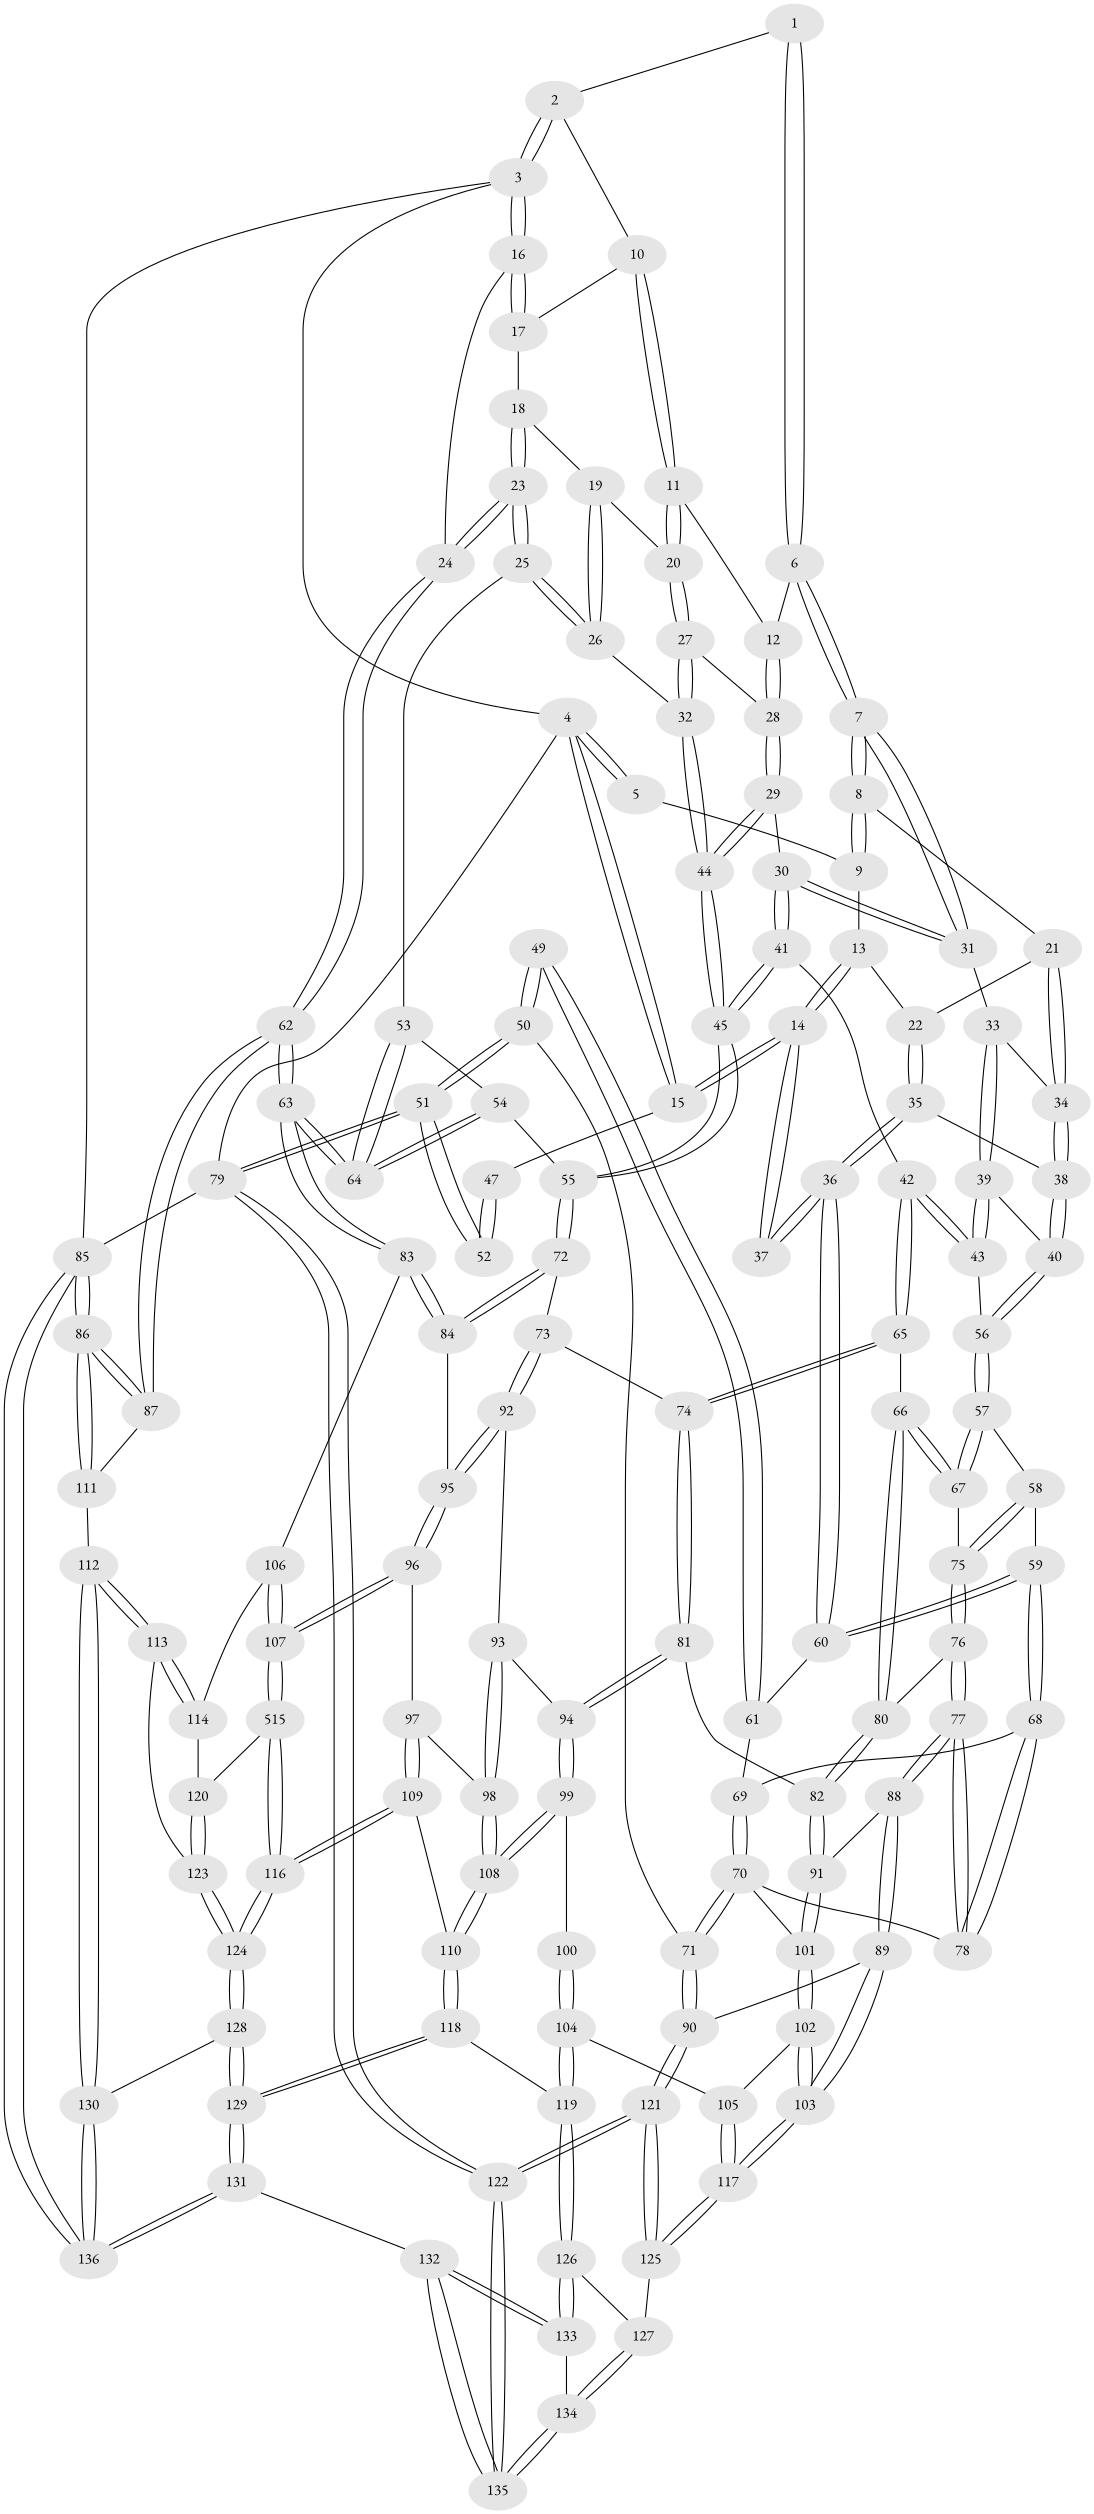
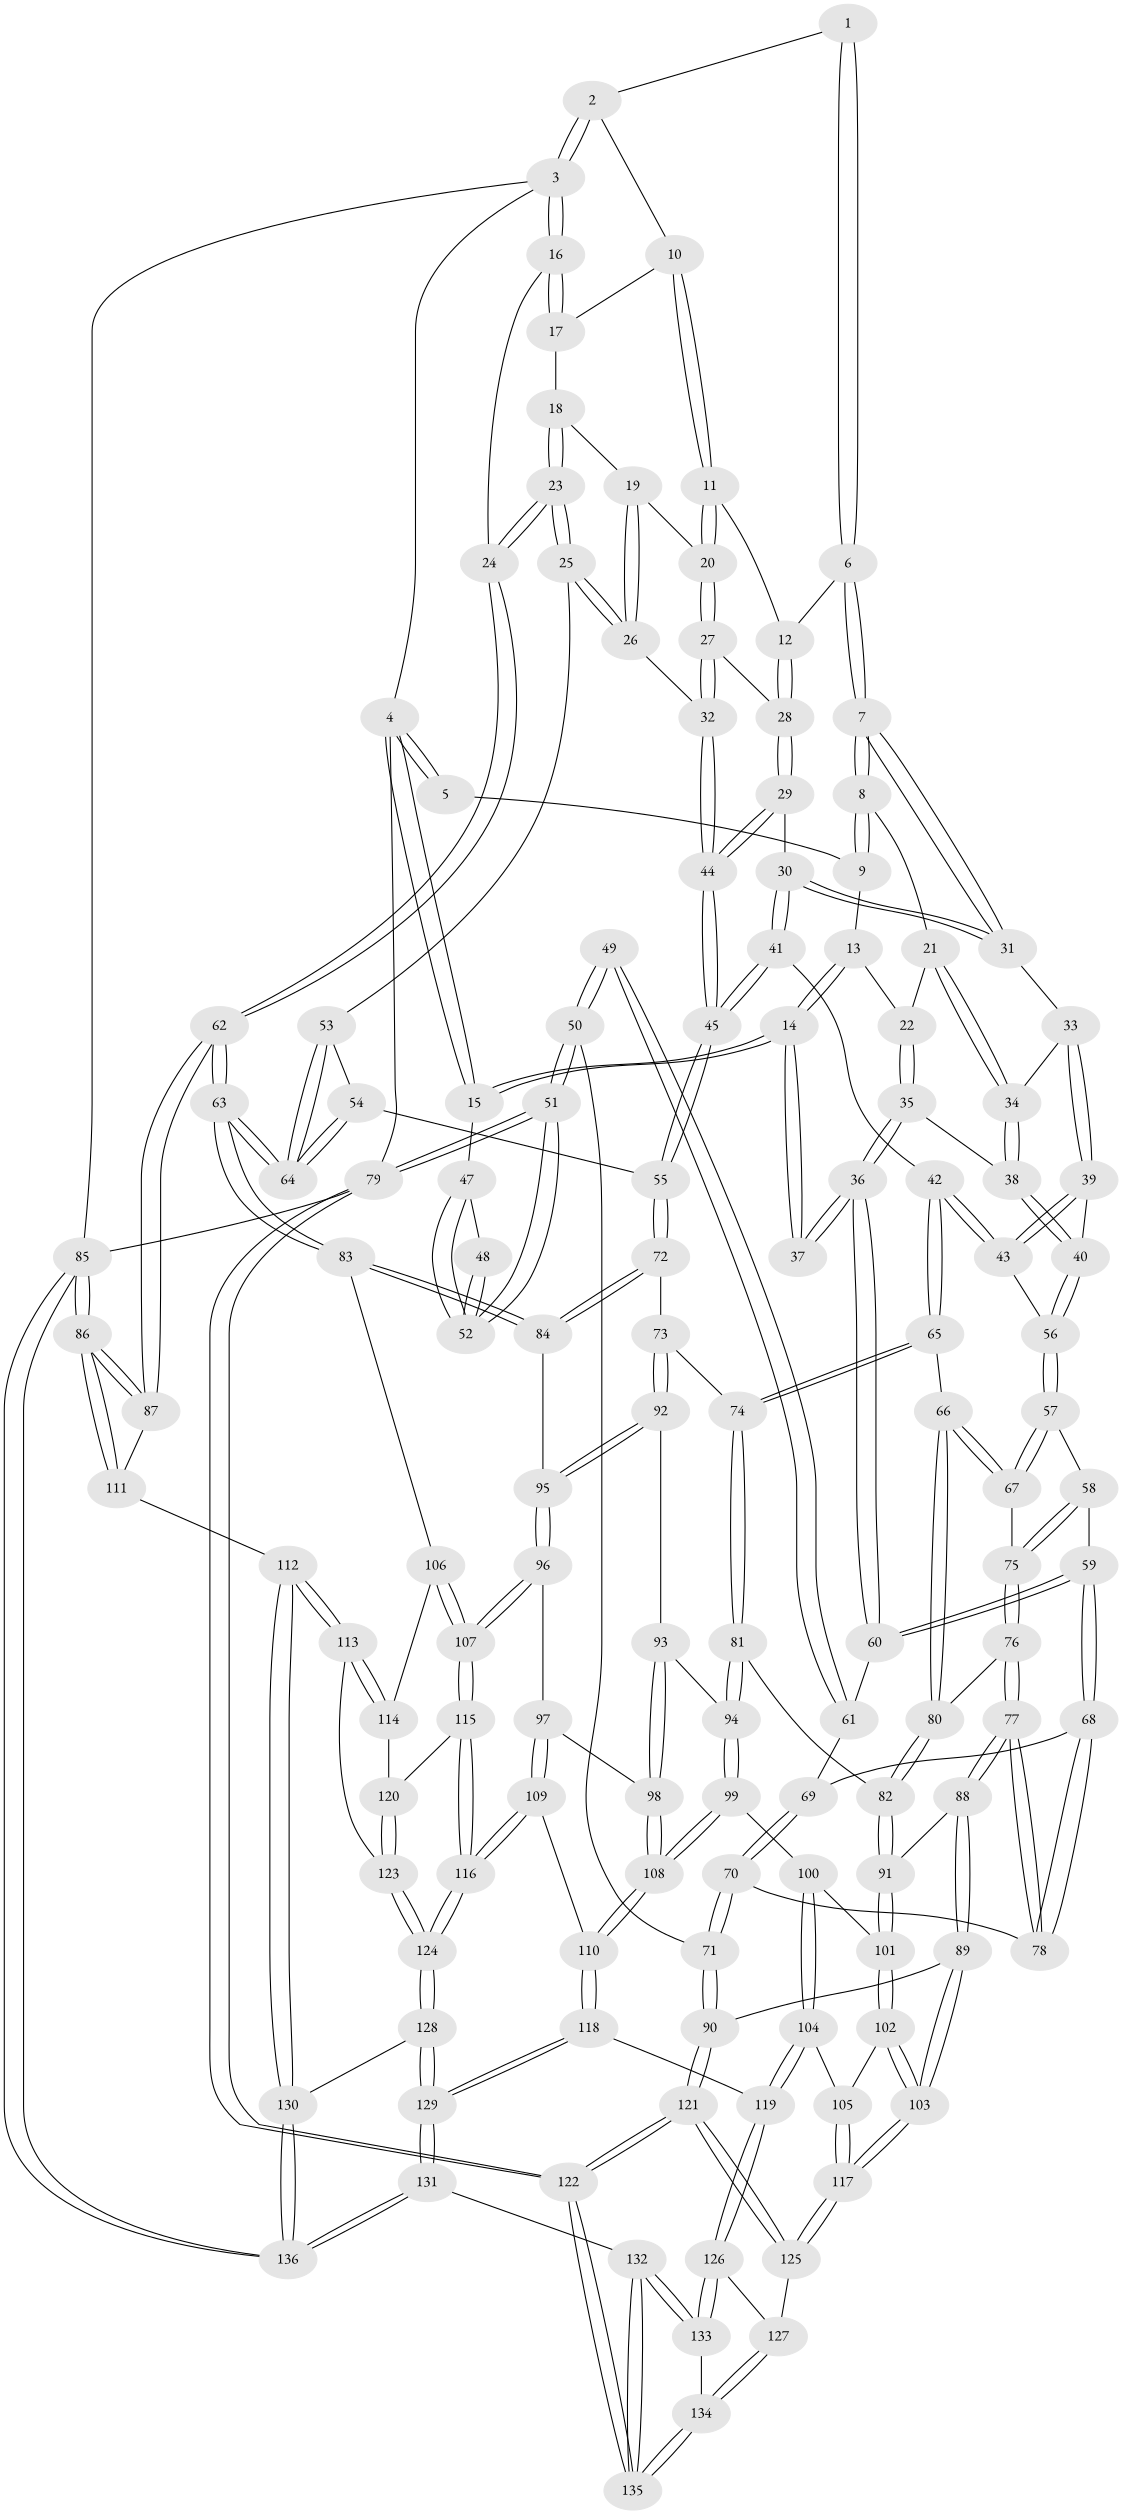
node "48": added
node "515": label "515" -> "115"
edge "70" -- "101": now "100" -- "101"
